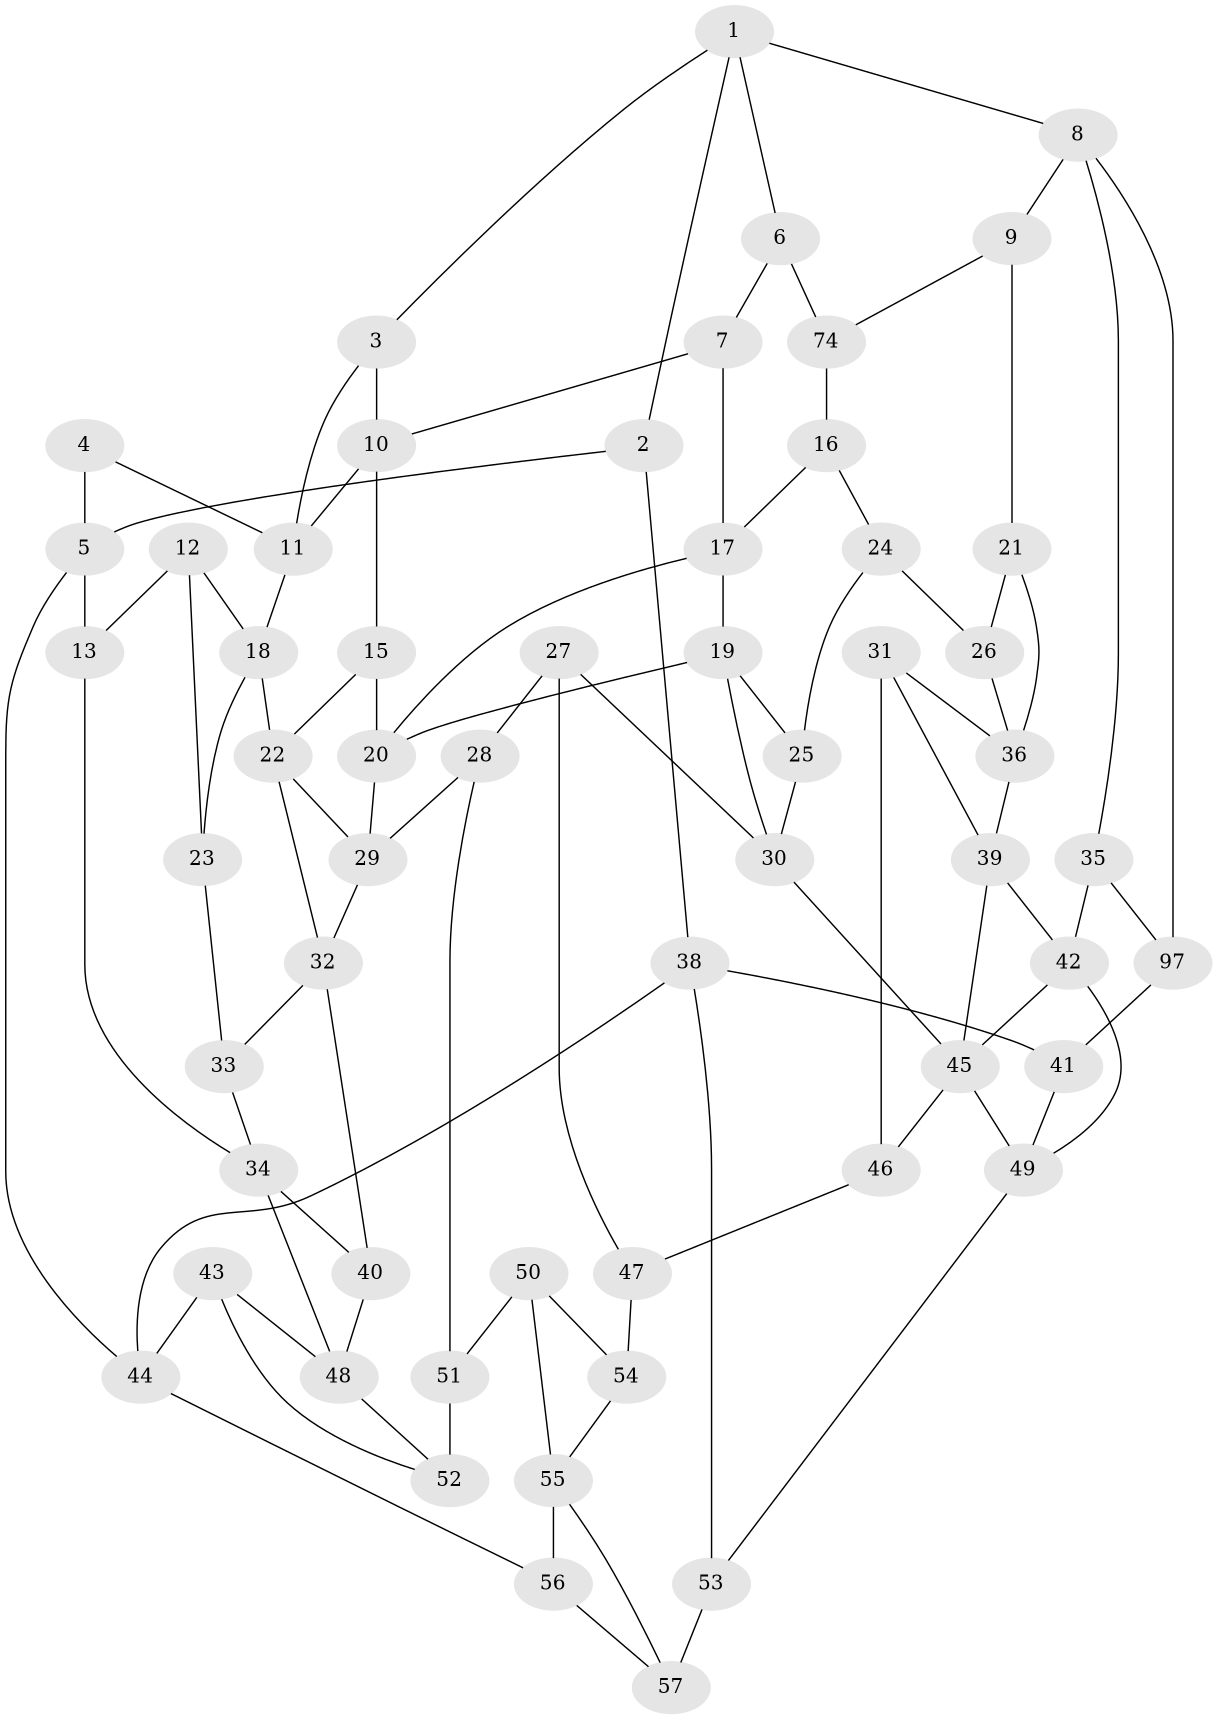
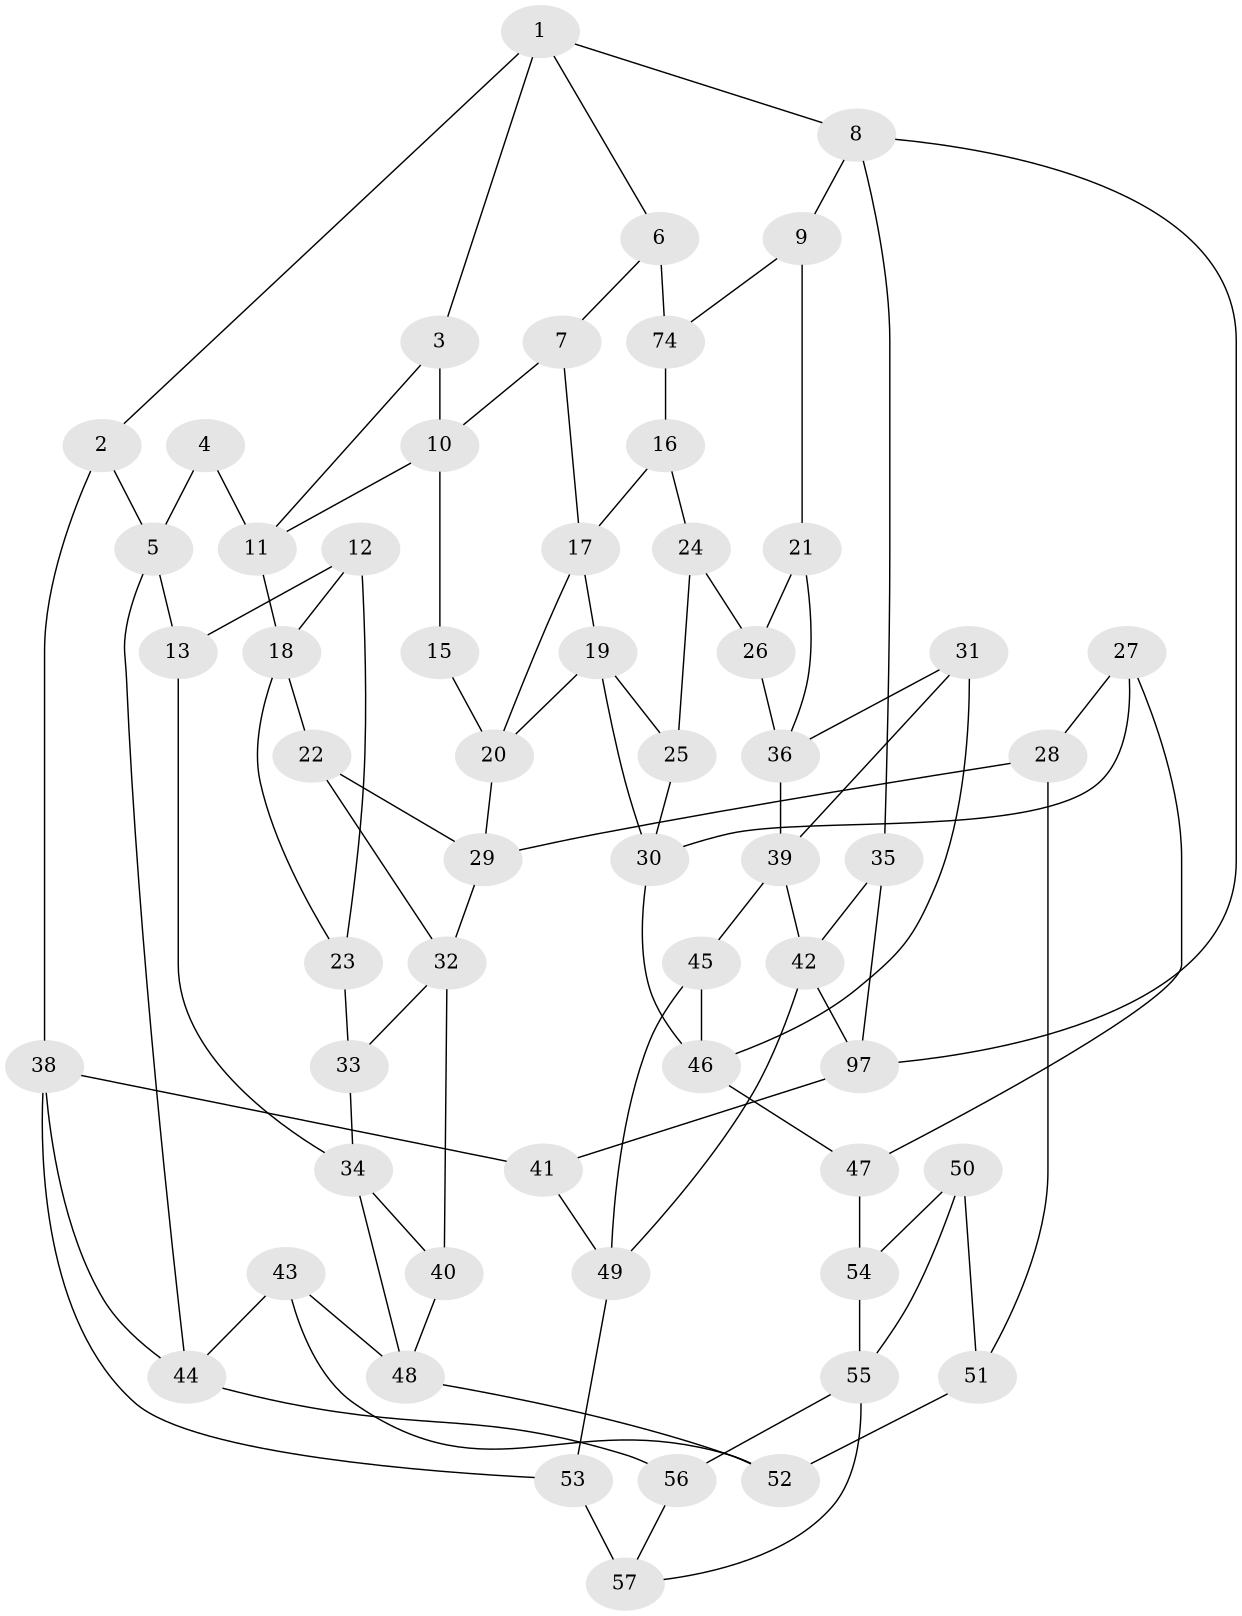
edge "15" -- "22": removed
edge "30" -- "45": now "30" -- "46"
edge "42" -- "45": now "42" -- "97"
